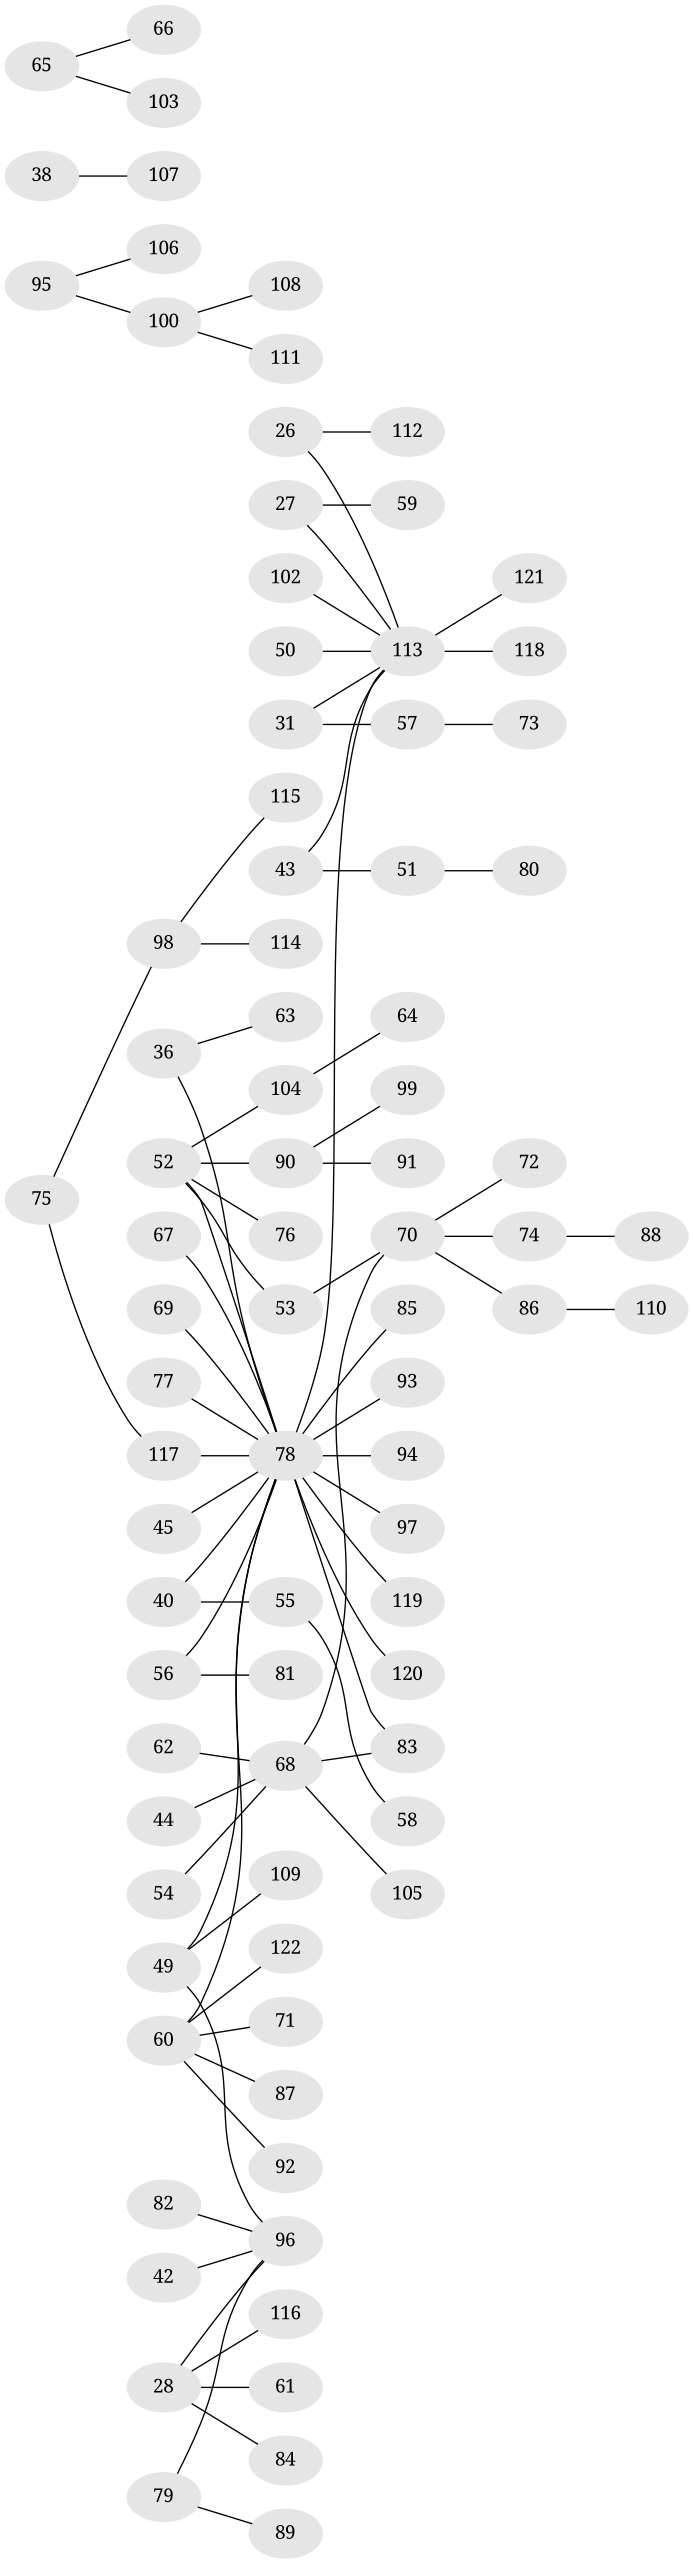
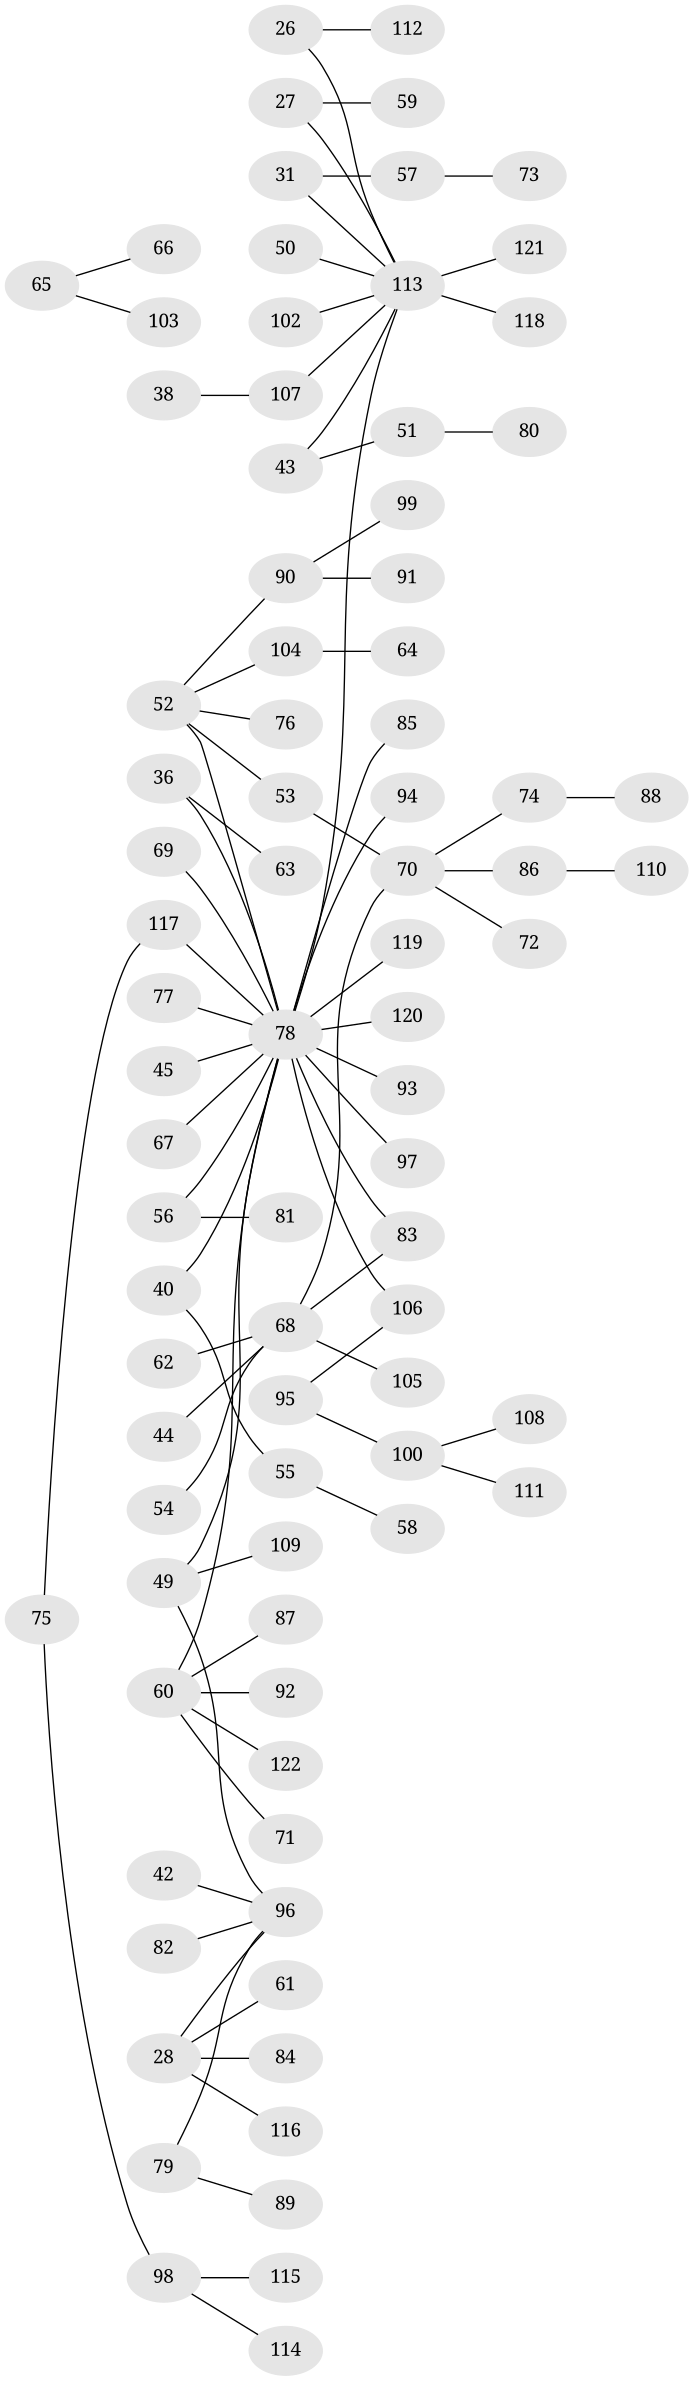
edge "113" -- "107": added
edge "78" -- "106": added
